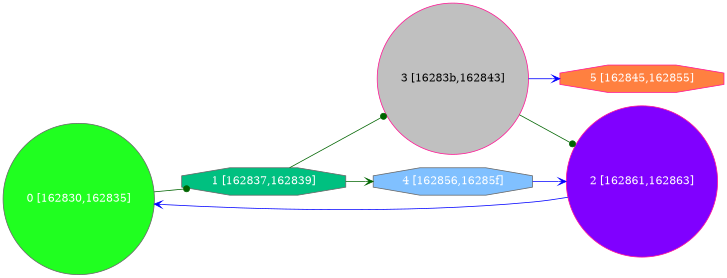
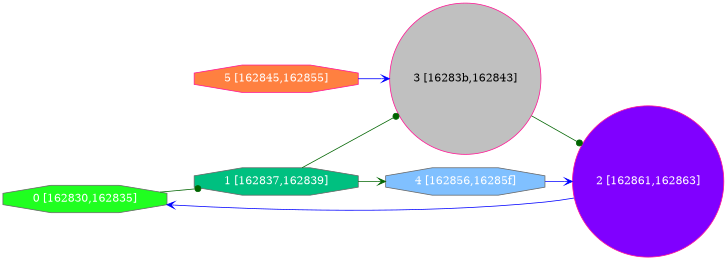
edge "3 [16283b,162843]" -> "5 [162845,162855]": reversed
node "0 [162830,162835]": shape circle -> octagon
